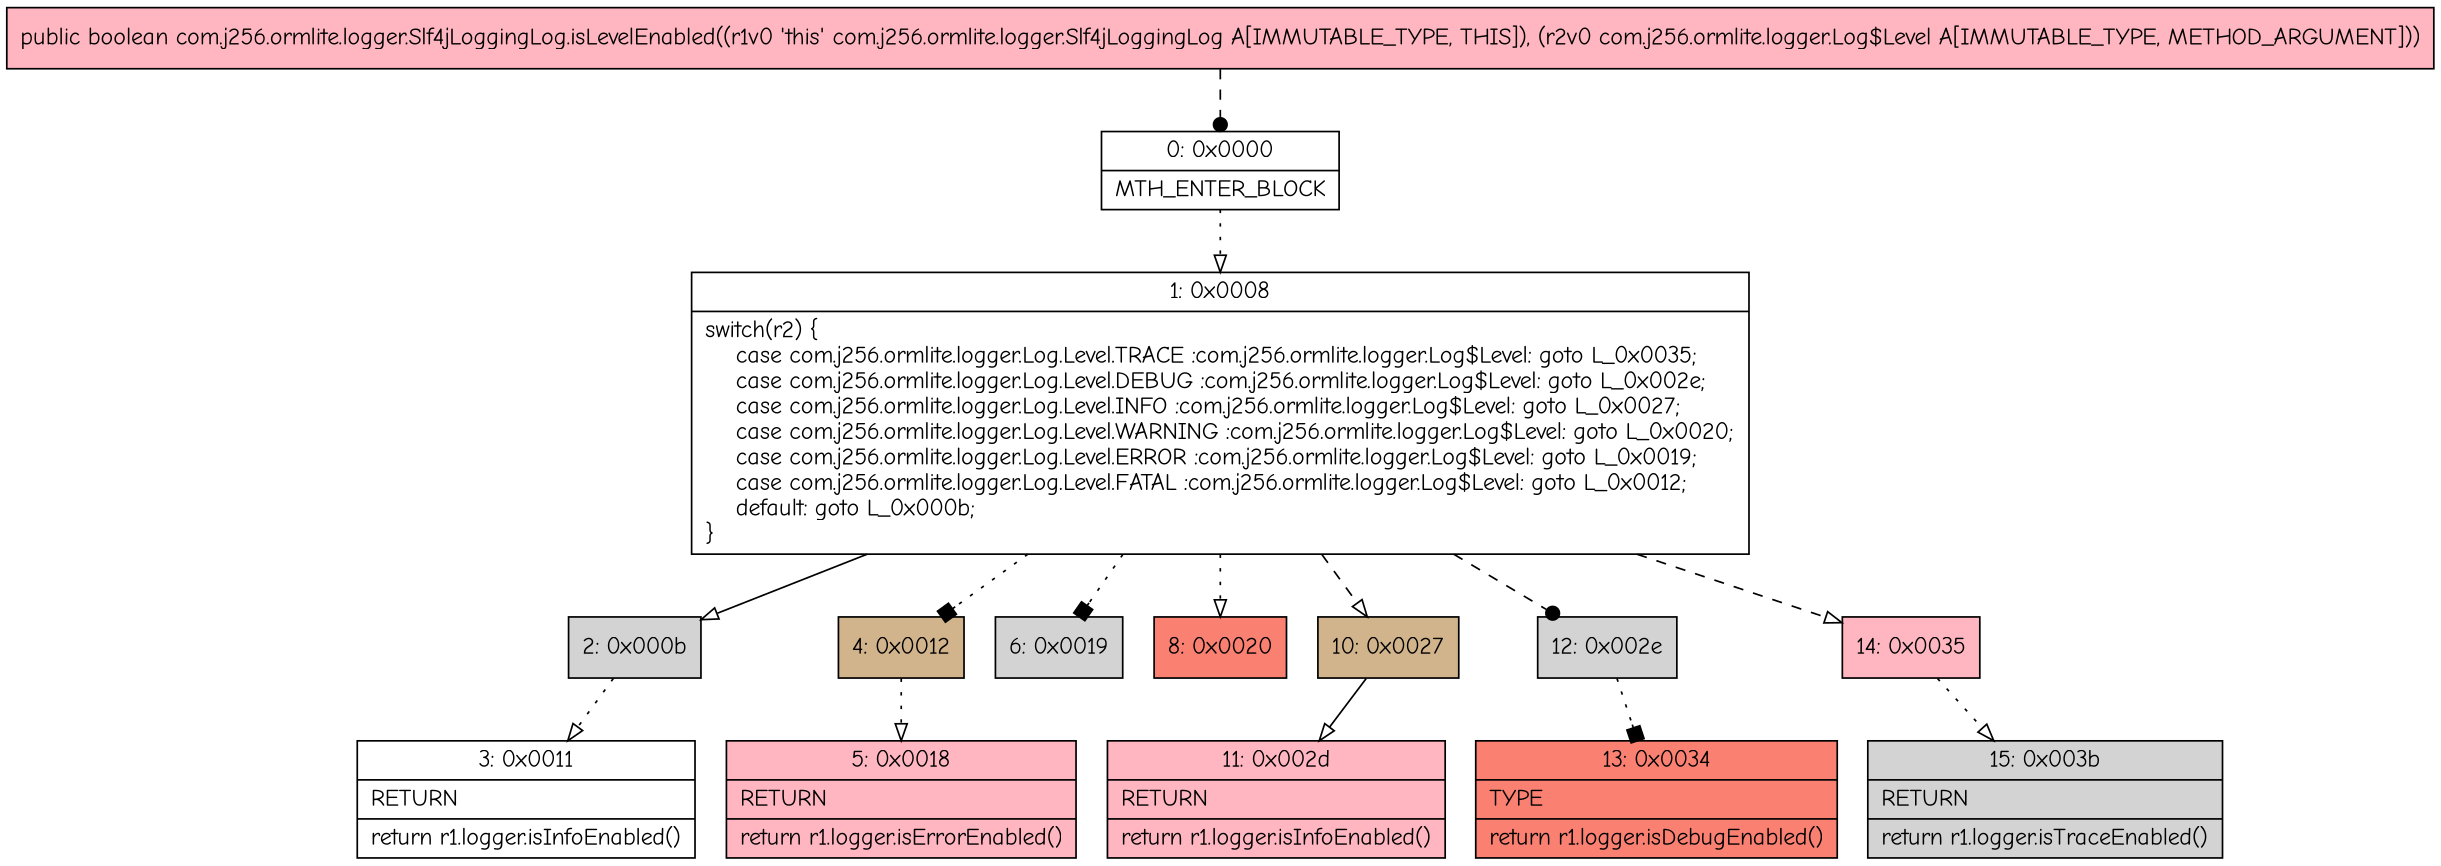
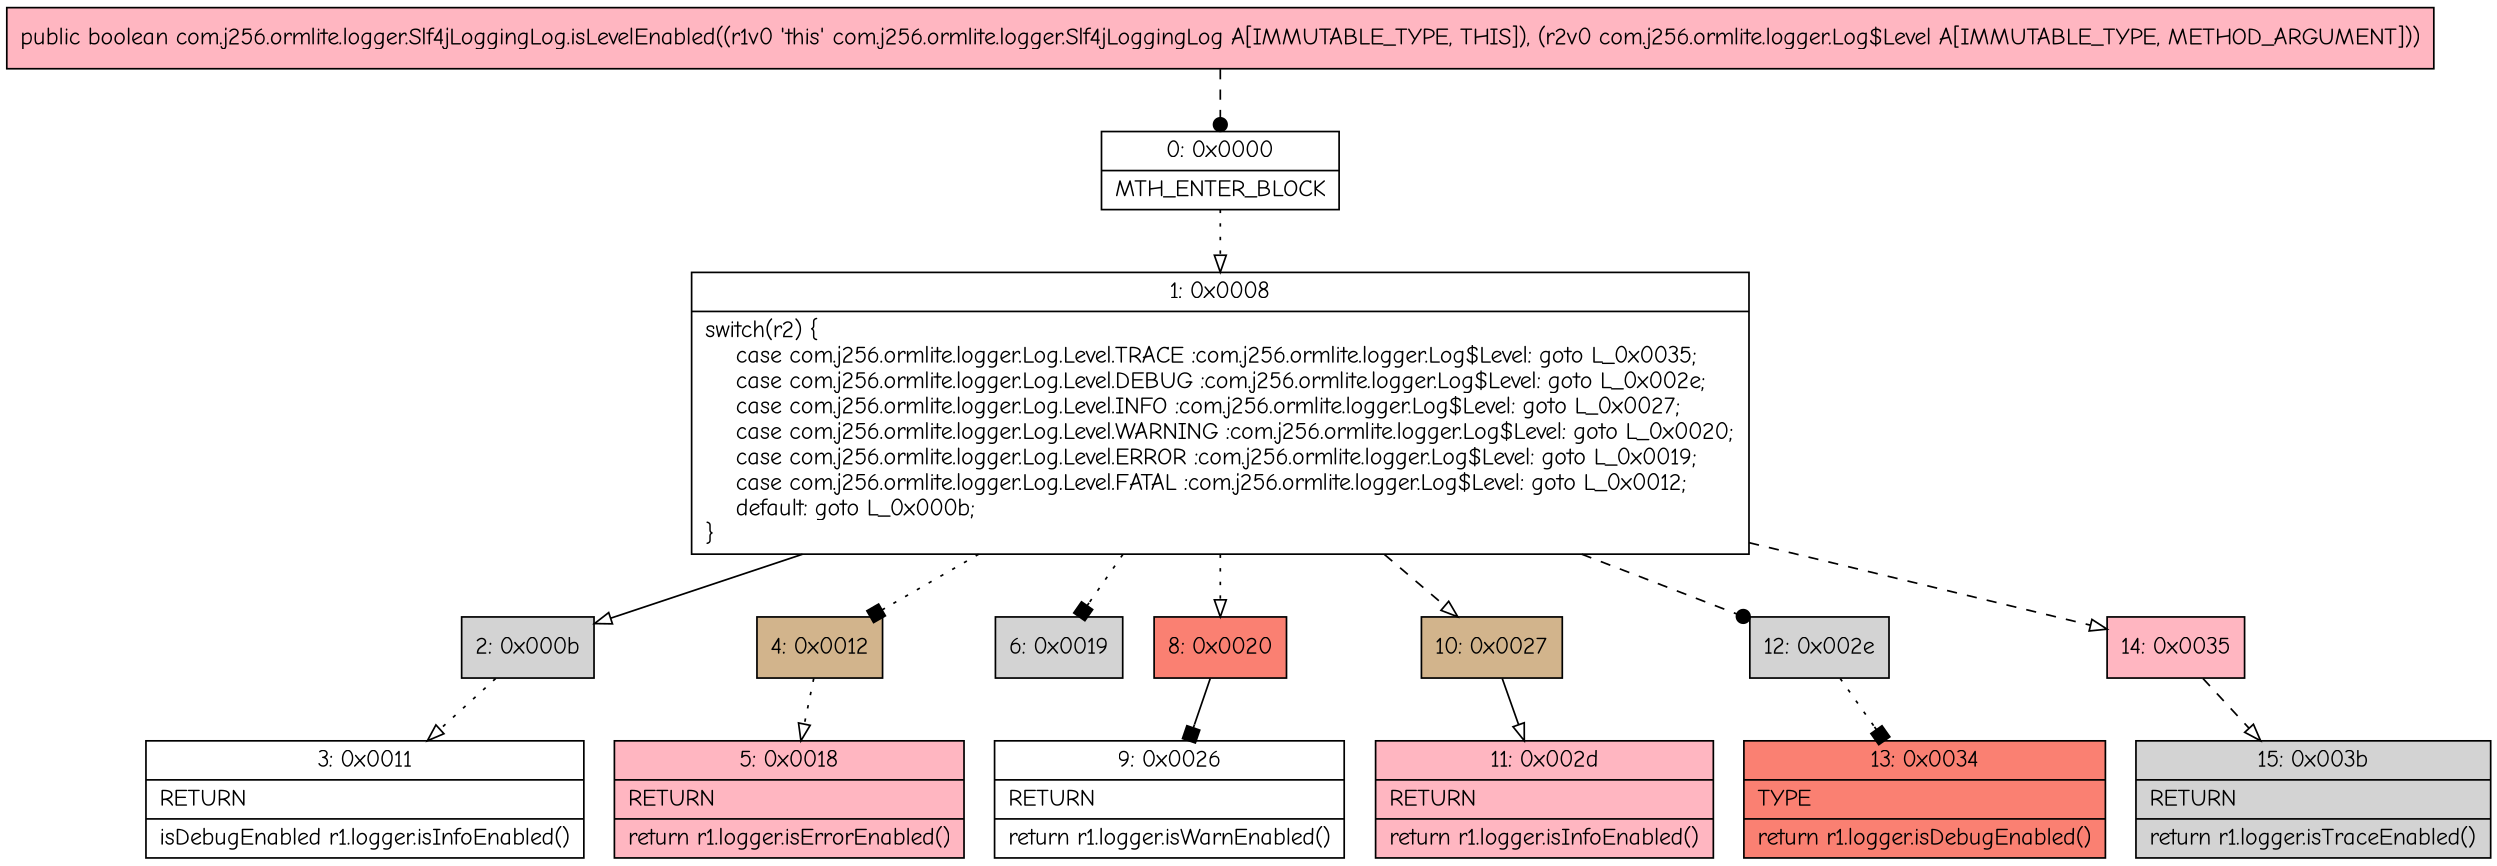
edge "14: 0x0035" -> "15: 0x003b": style dotted -> dashed
node "9: 0x0026": added
node "3: 0x0011": text "return r1.logger.isInfoEnabled()" -> "isDebugEnabled r1.logger.isInfoEnabled()"
